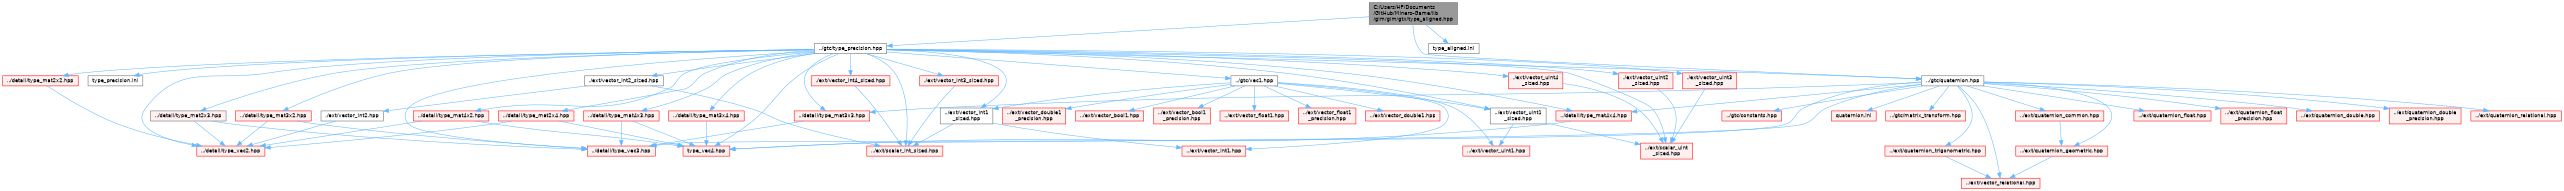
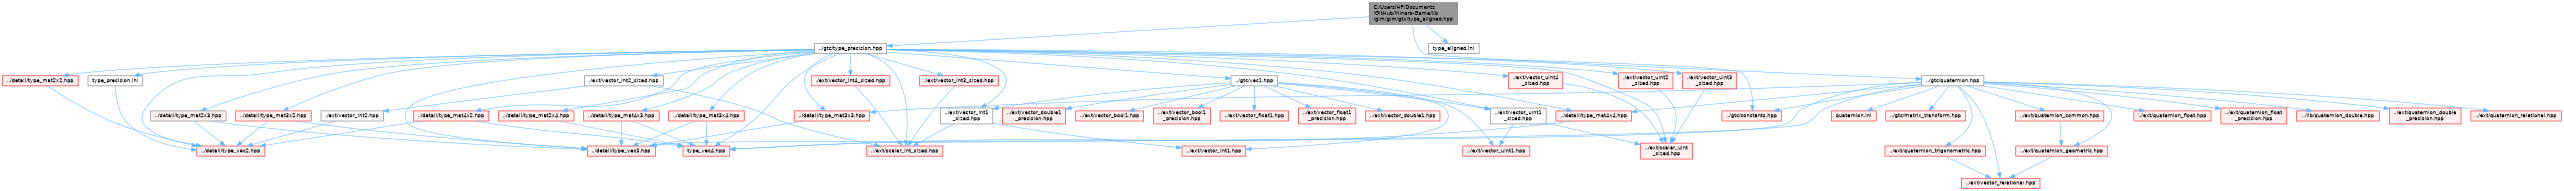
edge "../gtc/type_precision.hpp" -> "../gtc/quaternion.hpp": now "../gtc/type_precision.hpp" -> "../gtc/constants.hpp"
node "../ext/quaternion_double.hpp": label "../ext/quaternion_double.hpp" -> "../lib/quaternion_double.hpp"
edge "../detail/type_mat3x4.hpp" -> "../detail/type_vec3.hpp": added
edge "../detail/type_mat2x4.hpp" -> "../detail/type_vec2.hpp": now "type_precision.inl" -> "../detail/type_vec2.hpp"
